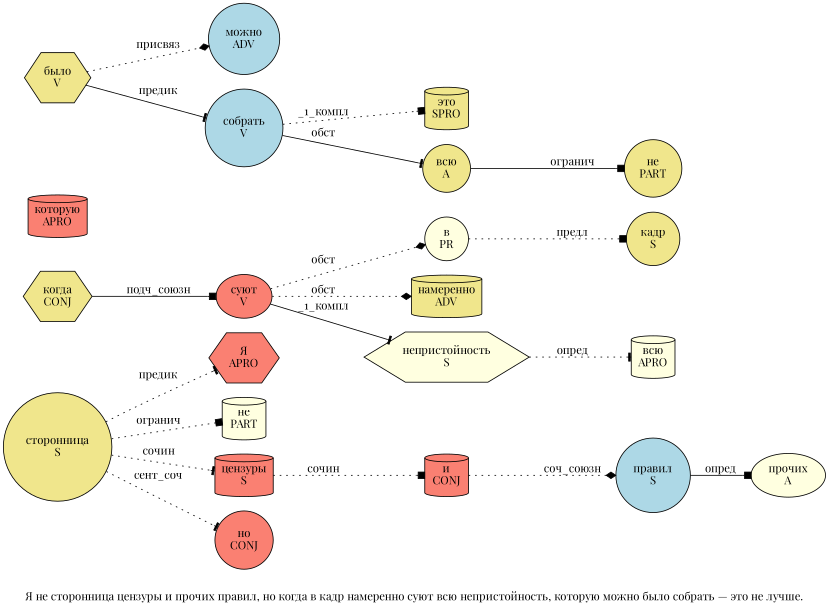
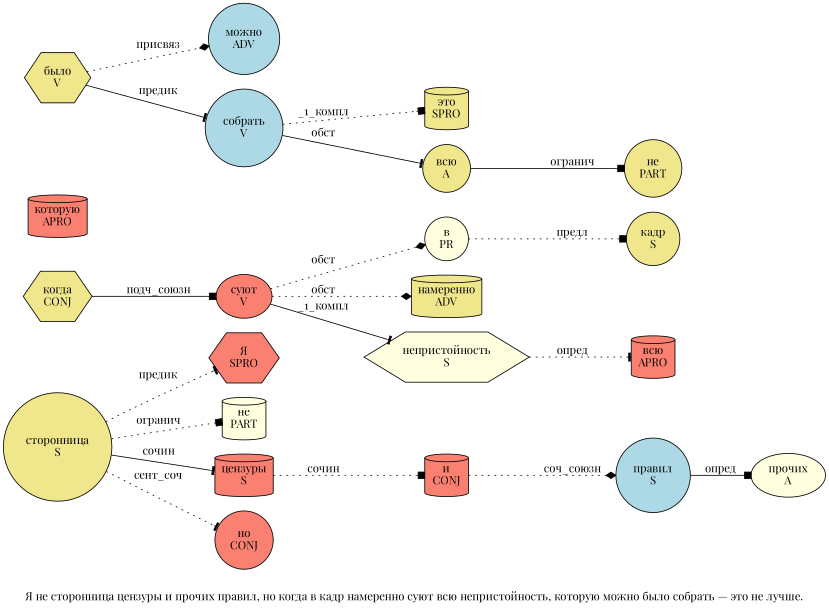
node "всю APRO": fillcolor lightyellow -> salmon
node "Я APRO": label "Я APRO" -> "Я SPRO"
edge "сторонница S" -> "цензуры S": style dotted -> solid
